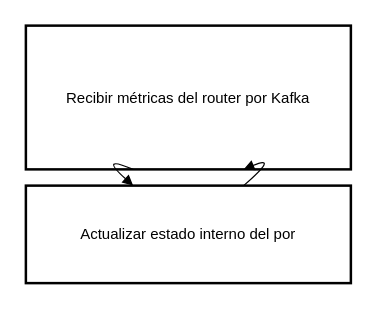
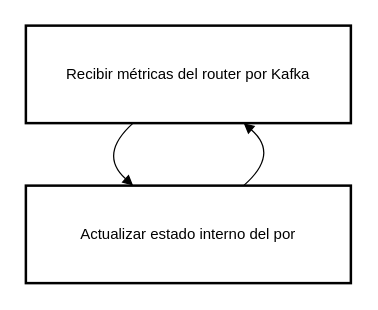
node "Recibir métricas del router por Kafka": size 325x144 -> 325x98
